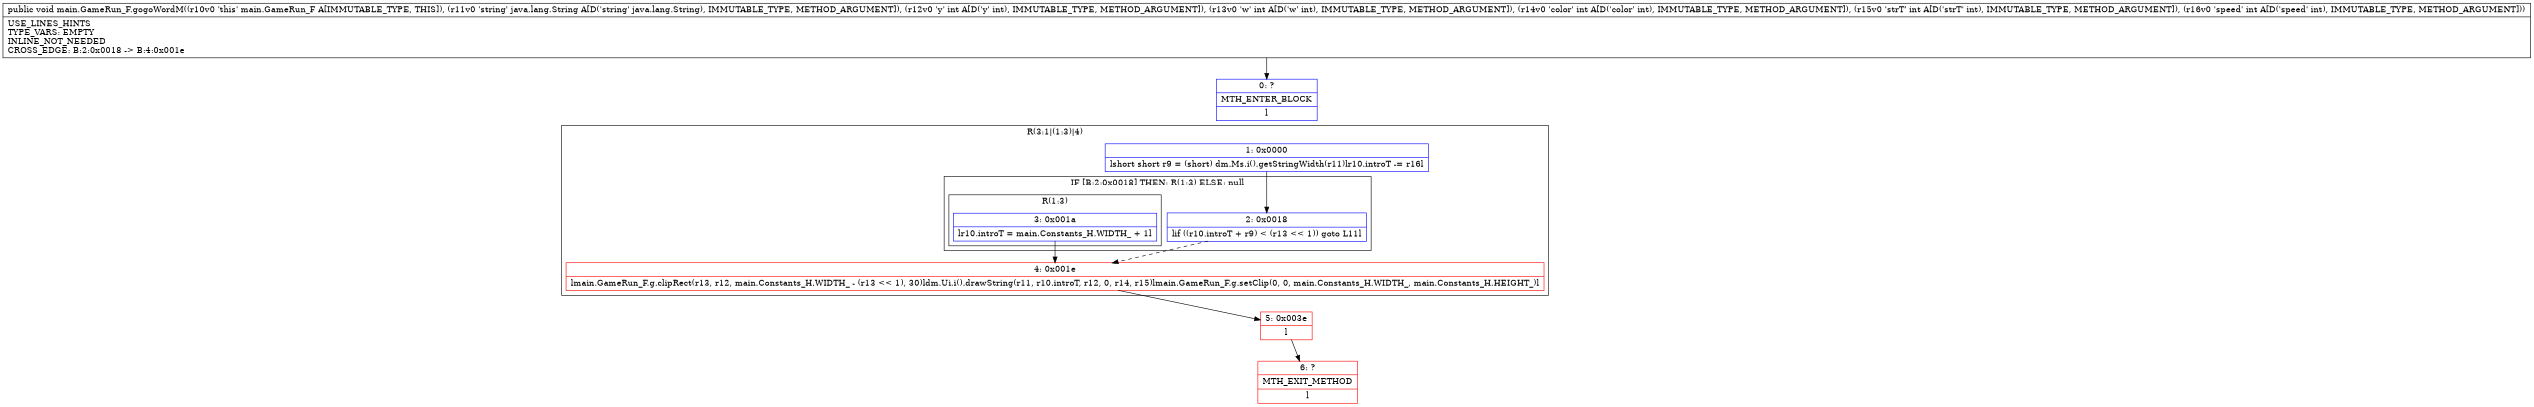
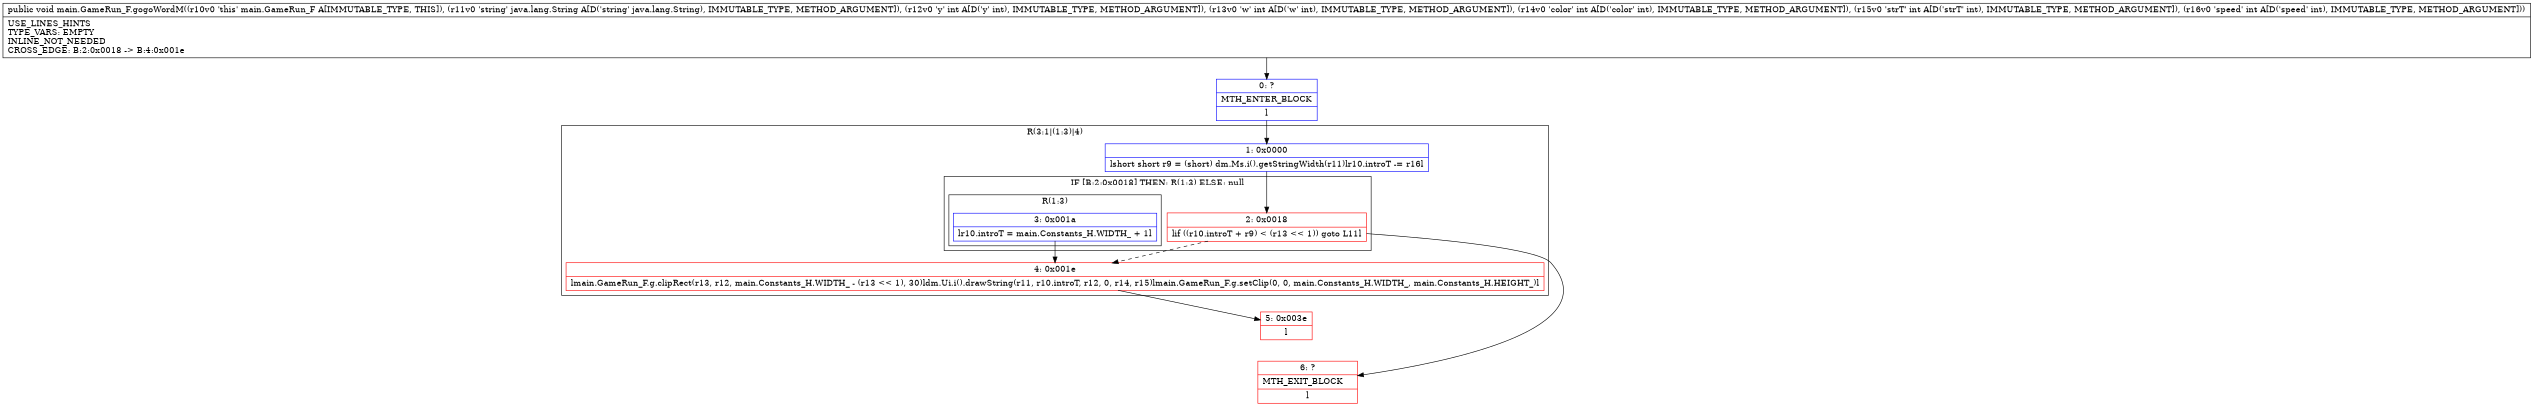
edge "0: ?" -> "1: 0x0000": added
node "2: 0x0018": color blue -> red
edge "5: 0x003e" -> "6: ?": now "2: 0x0018" -> "6: ?"
node "6: ?": text "MTH_EXIT_METHOD" -> "MTH_EXIT_BLOCK"
